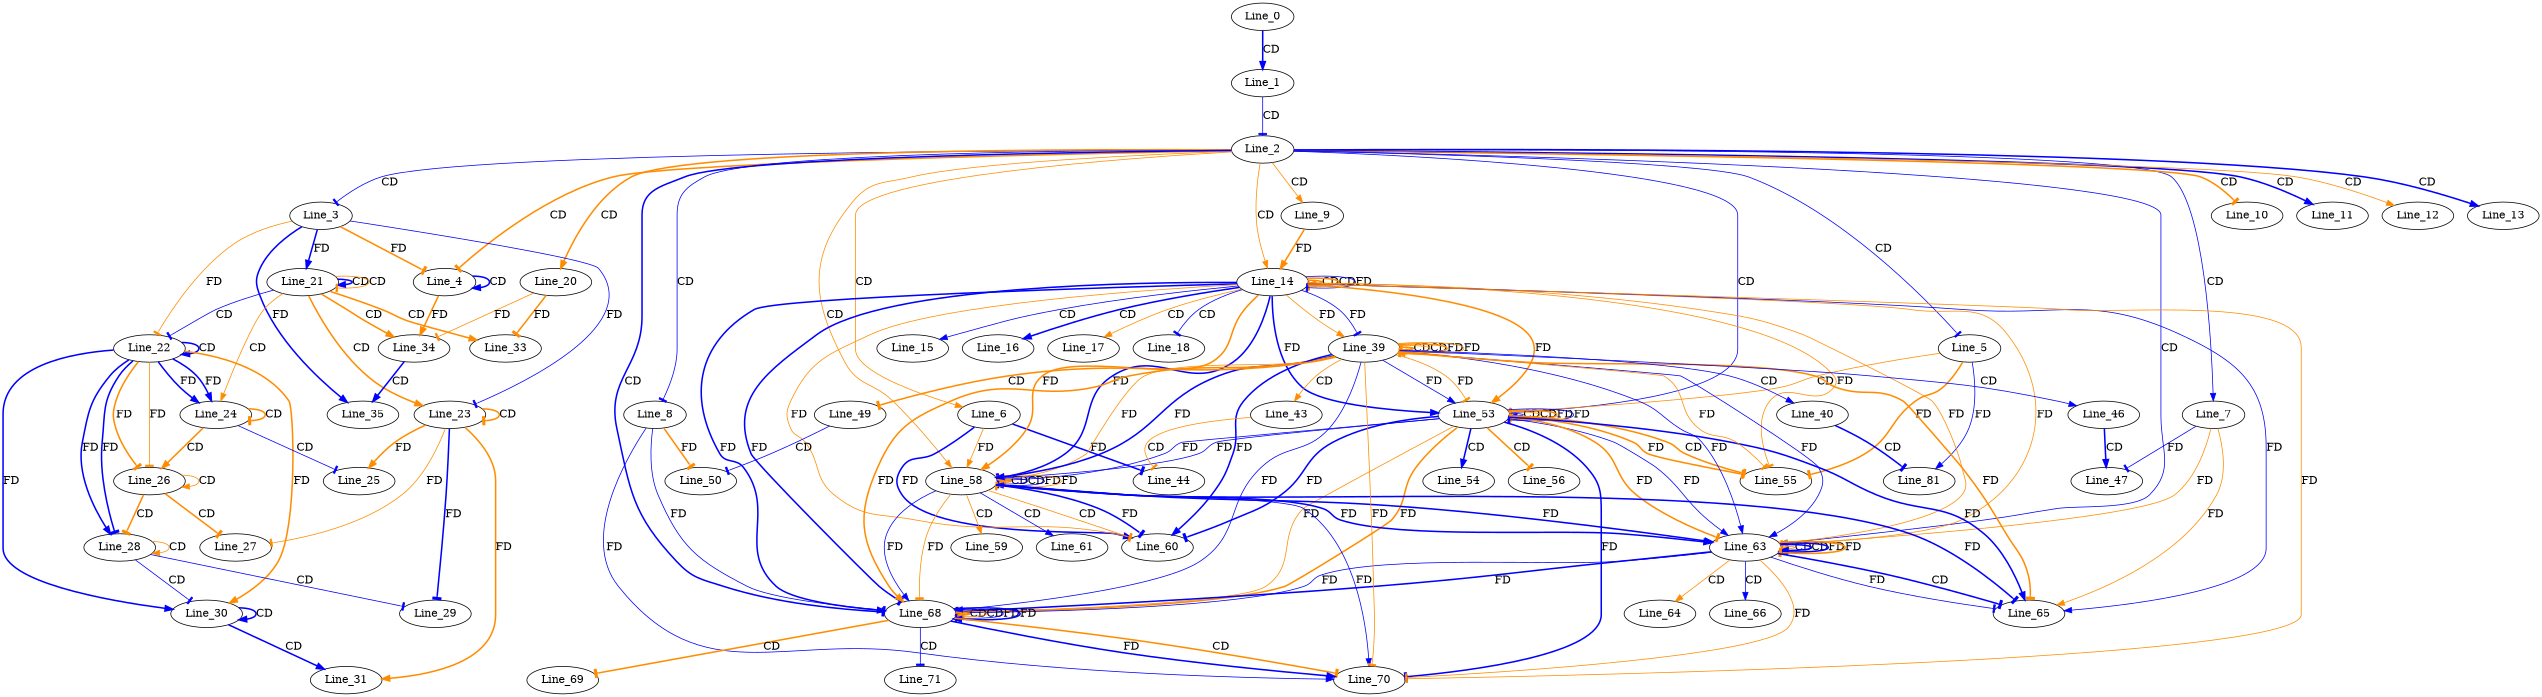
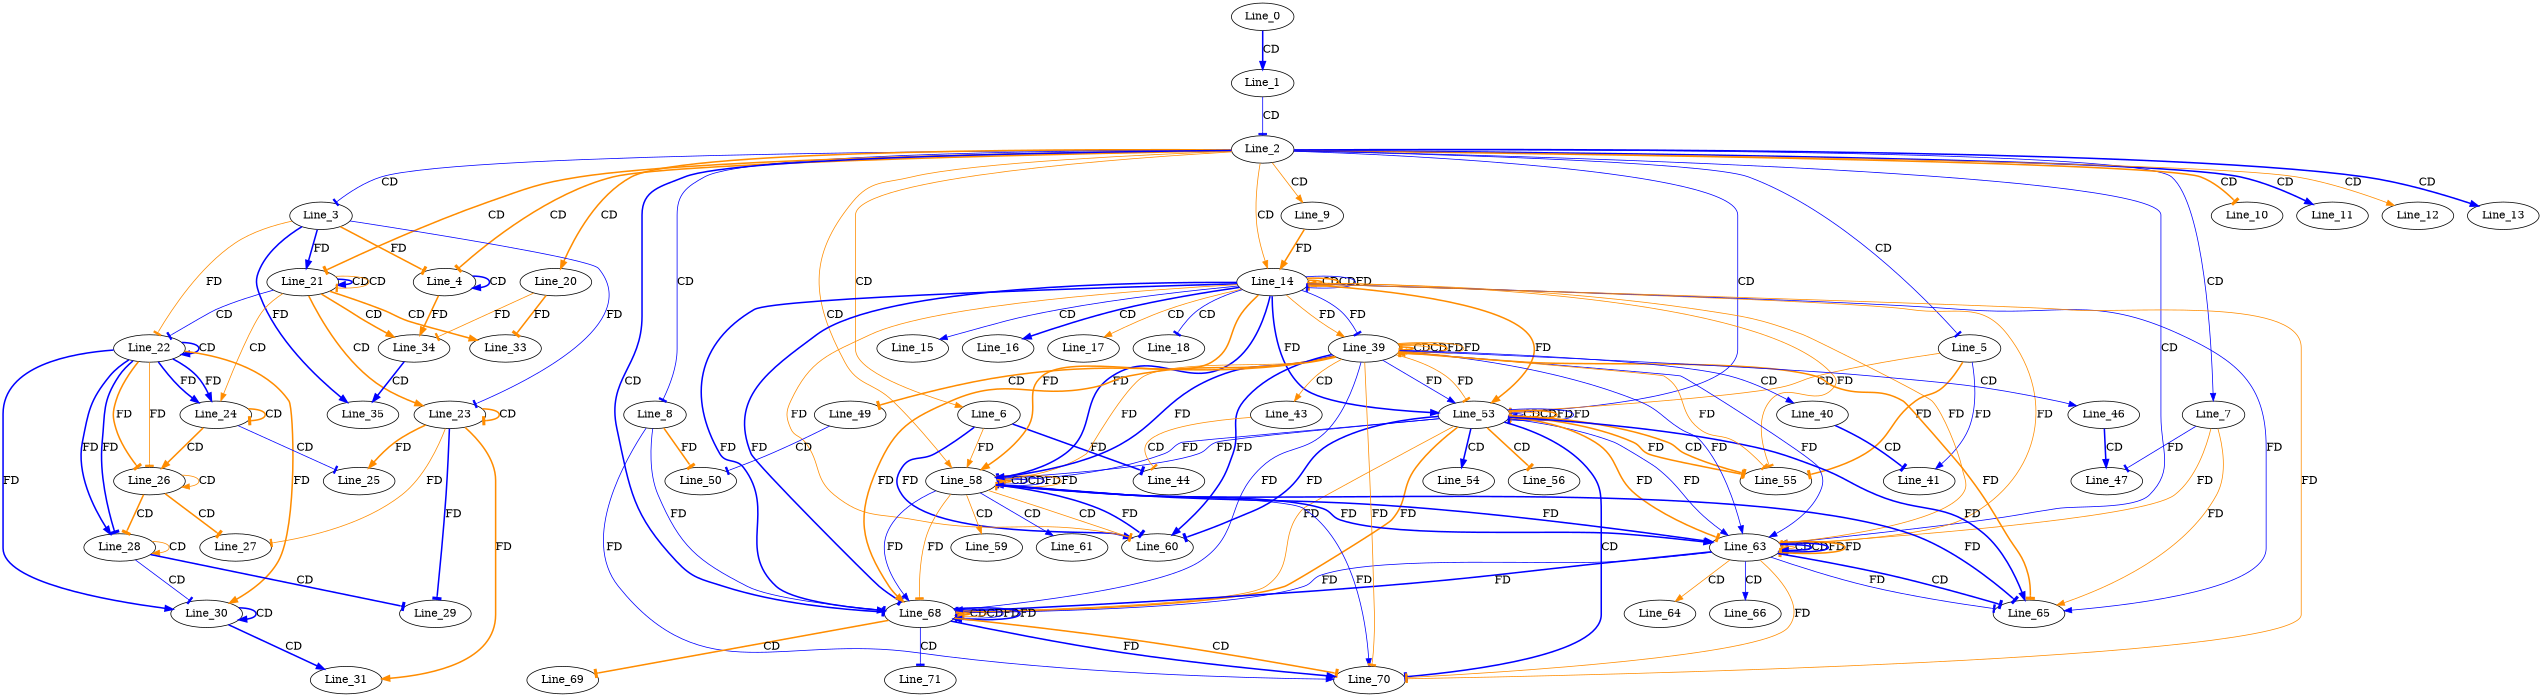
edge "Line_2" -> "Line_21": added, label "CD"
node "Line_81": label "Line_81" -> "Line_41"
edge "Line_53" -> "Line_70": label "FD" -> "CD"
edge "Line_28" -> "Line_29": style solid -> bold
